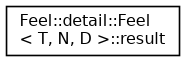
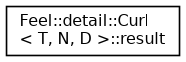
node "Feel::detail::Feel < T, N, D >::result": label "Feel::detail::Feel < T, N, D >::result" -> "Feel::detail::Curl < T, N, D >::result"
